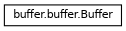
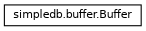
node "buffer.buffer.Buffer": label "buffer.buffer.Buffer" -> "simpledb.buffer.Buffer"
